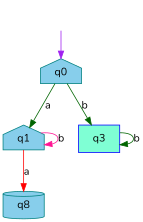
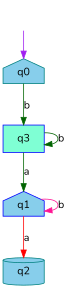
edge "q0" -> "q1": now "q3" -> "q1"
node "q1": color teal -> blue
node "q8": label "q8" -> "q2"
